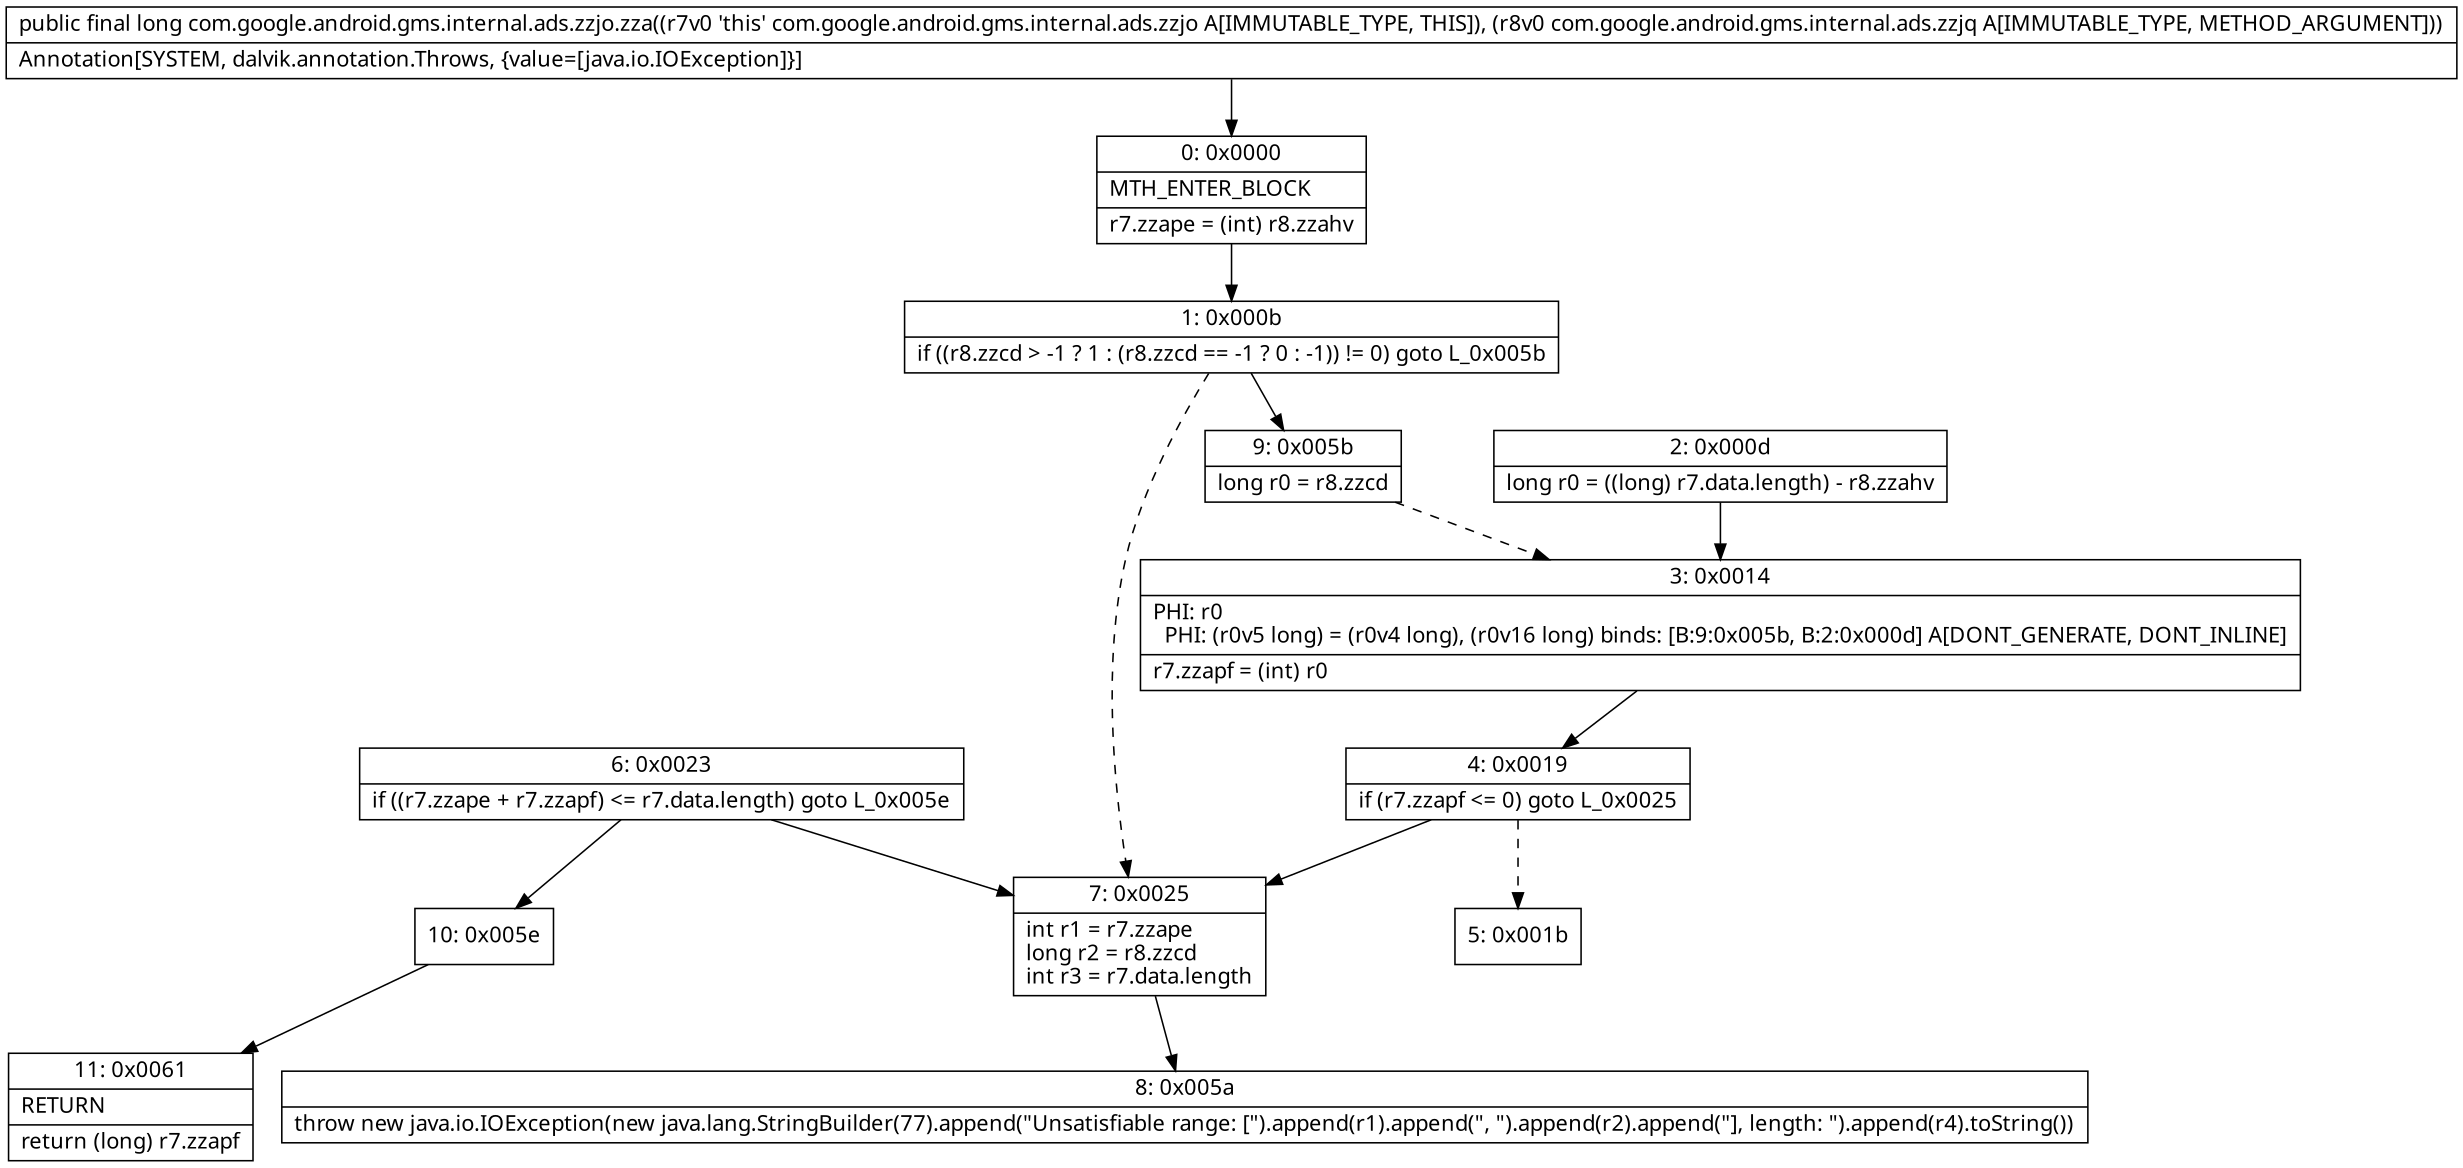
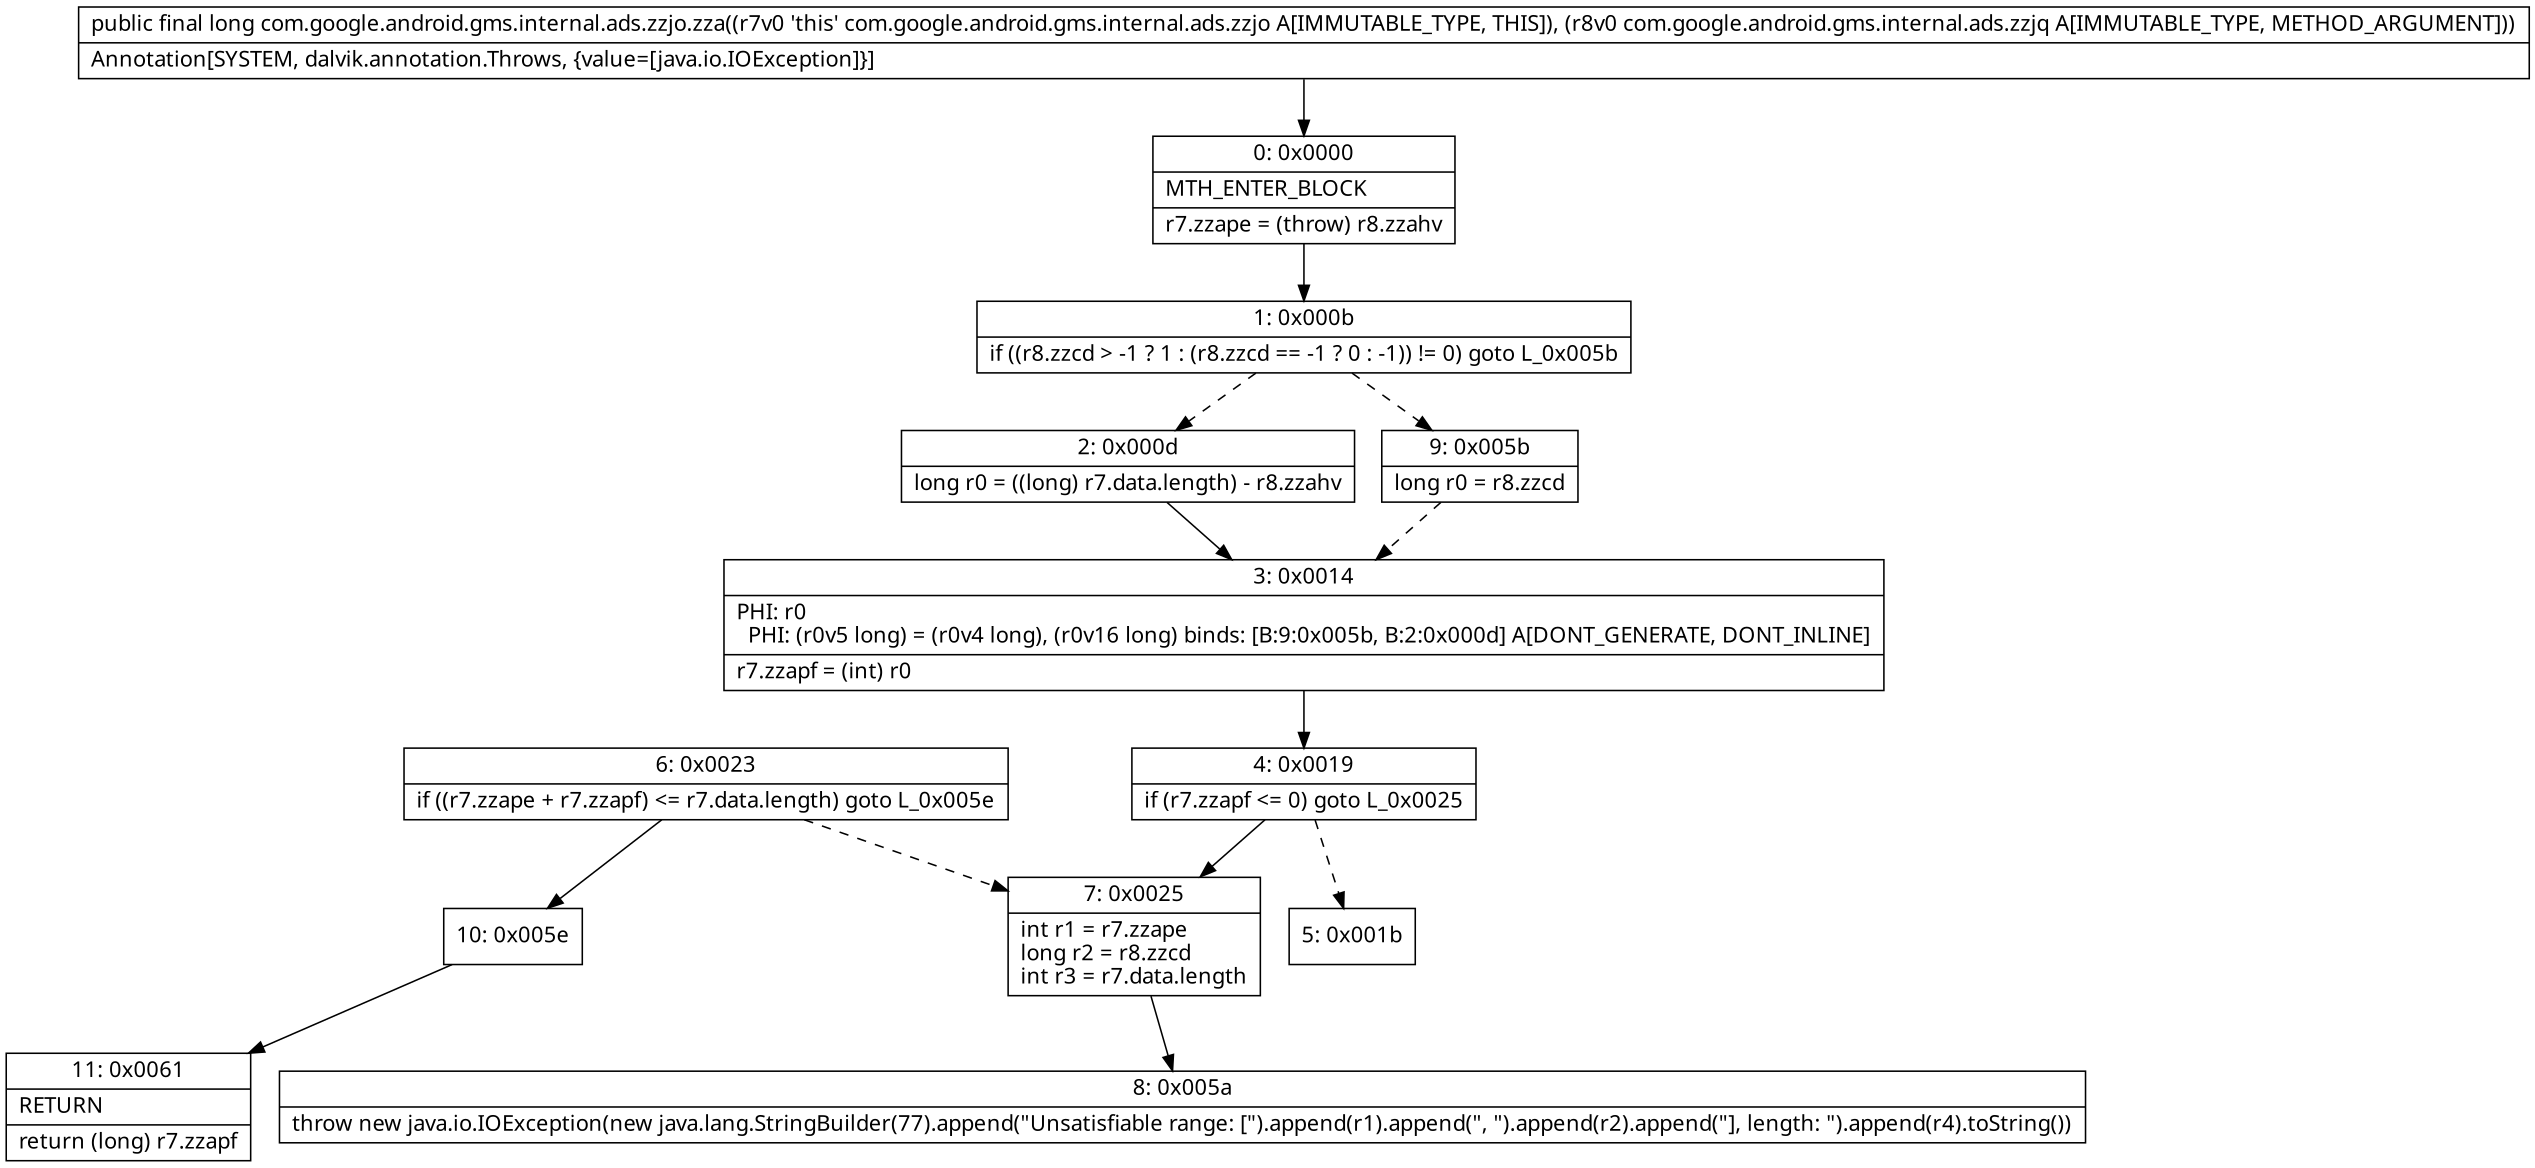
node "0: 0x0000": text "r7.zzape = (int) r8.zzahv" -> "r7.zzape = (throw) r8.zzahv"
edge "1: 0x000b" -> "9: 0x005b": style solid -> dashed
edge "1: 0x000b" -> "7: 0x0025": now "1: 0x000b" -> "2: 0x000d"
edge "6: 0x0023" -> "7: 0x0025": style solid -> dashed
